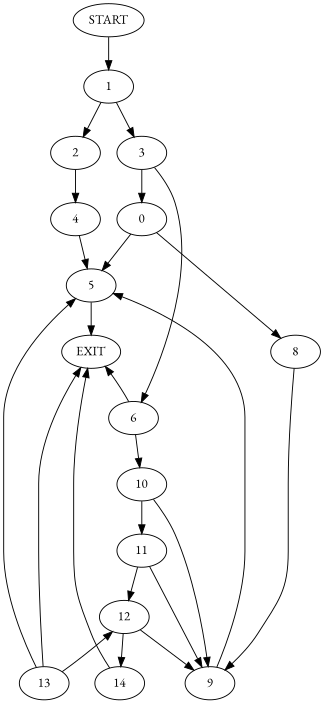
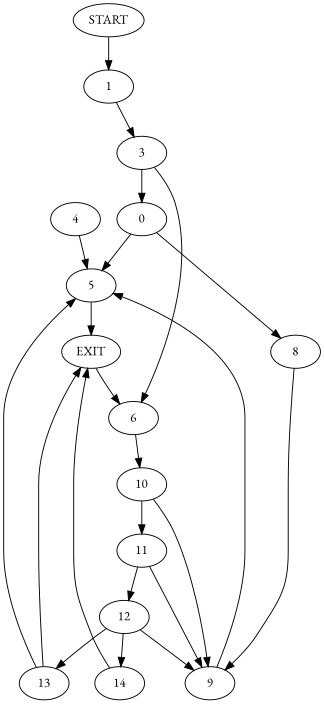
node "2": removed
edge "6" -> "EXIT": reversed
edge "13" -> "12": reversed
